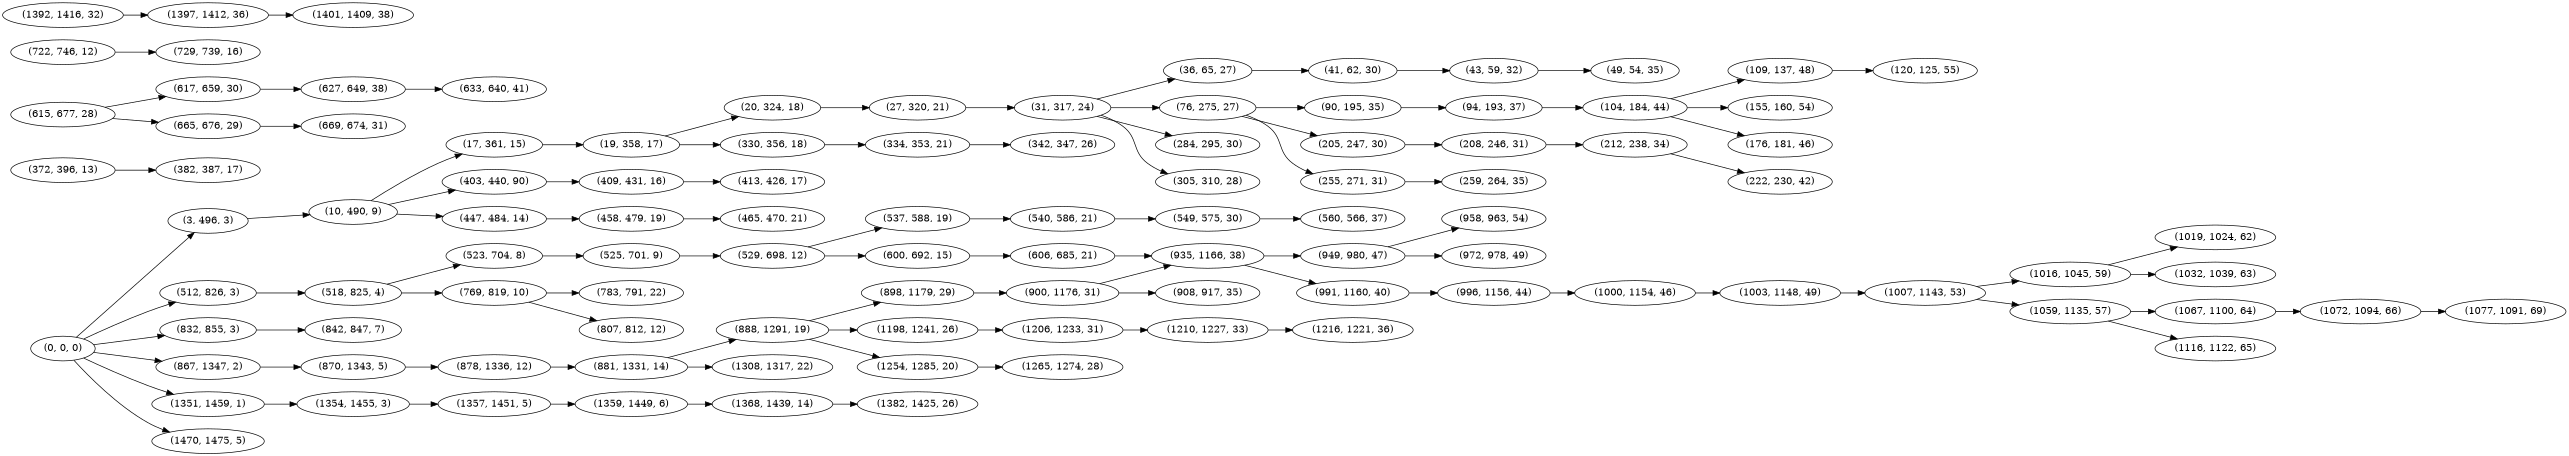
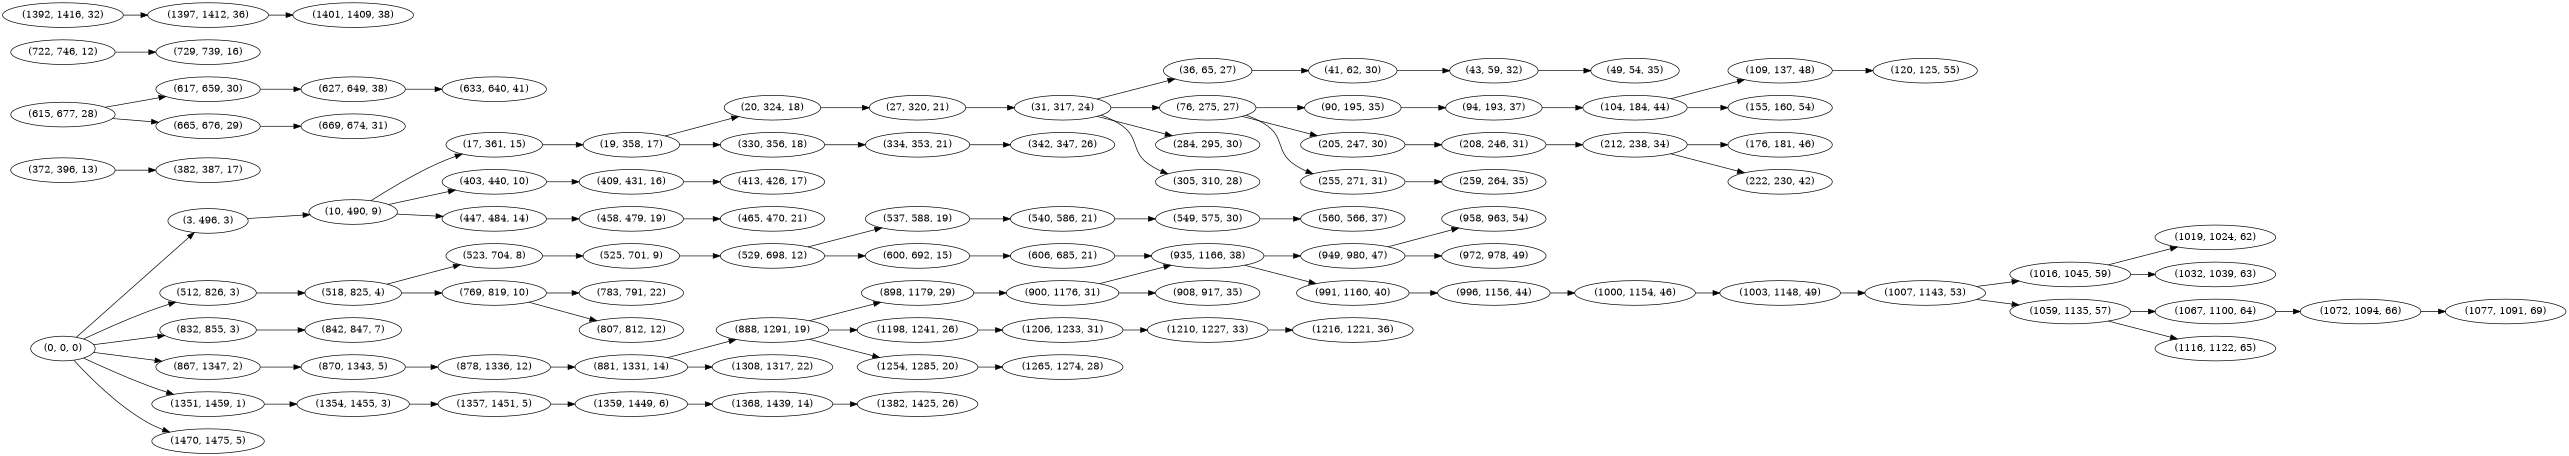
edge "(104, 184, 44)" -> "(176, 181, 46)": now "(212, 238, 34)" -> "(176, 181, 46)"
node "(403, 440, 90)": label "(403, 440, 90)" -> "(403, 440, 10)"
